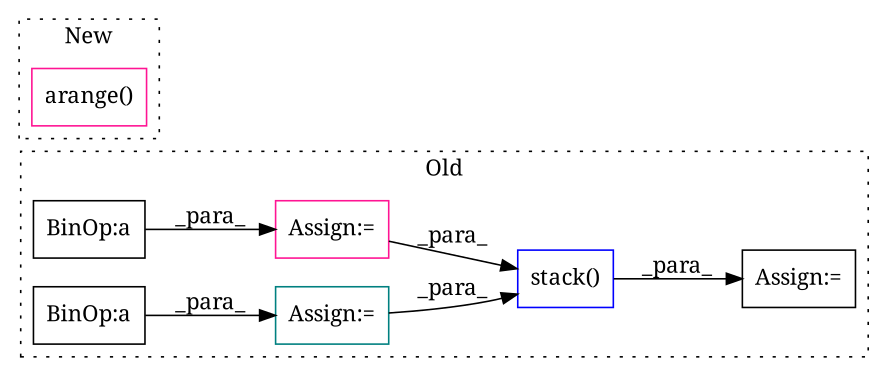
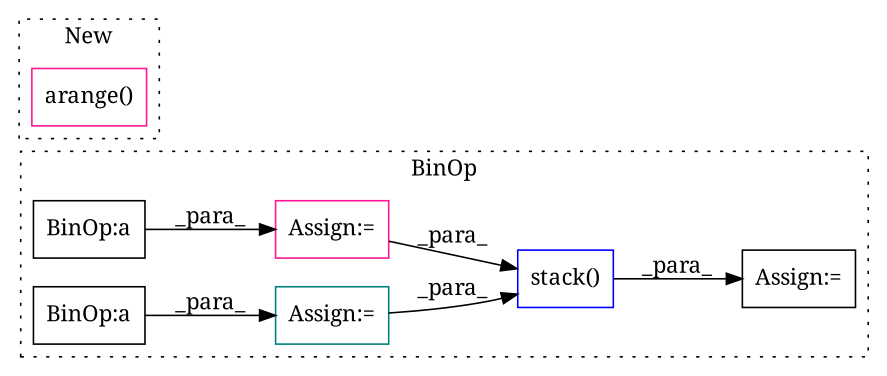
cluster "Old": label "Old" -> "BinOp"
